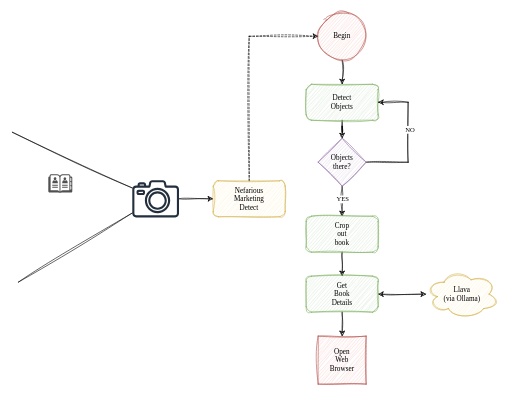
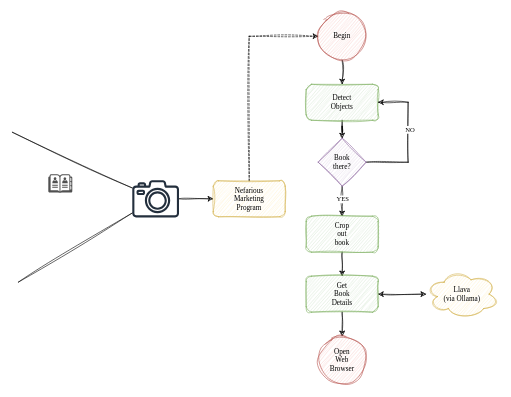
node "Objects there?": label "Objects there?" -> "Book there?"
node "Nefarious Marketing Detect": label "Nefarious Marketing Detect" -> "Nefarious Marketing Program"
node "Open Web Browser": shape rectangle -> ellipse
